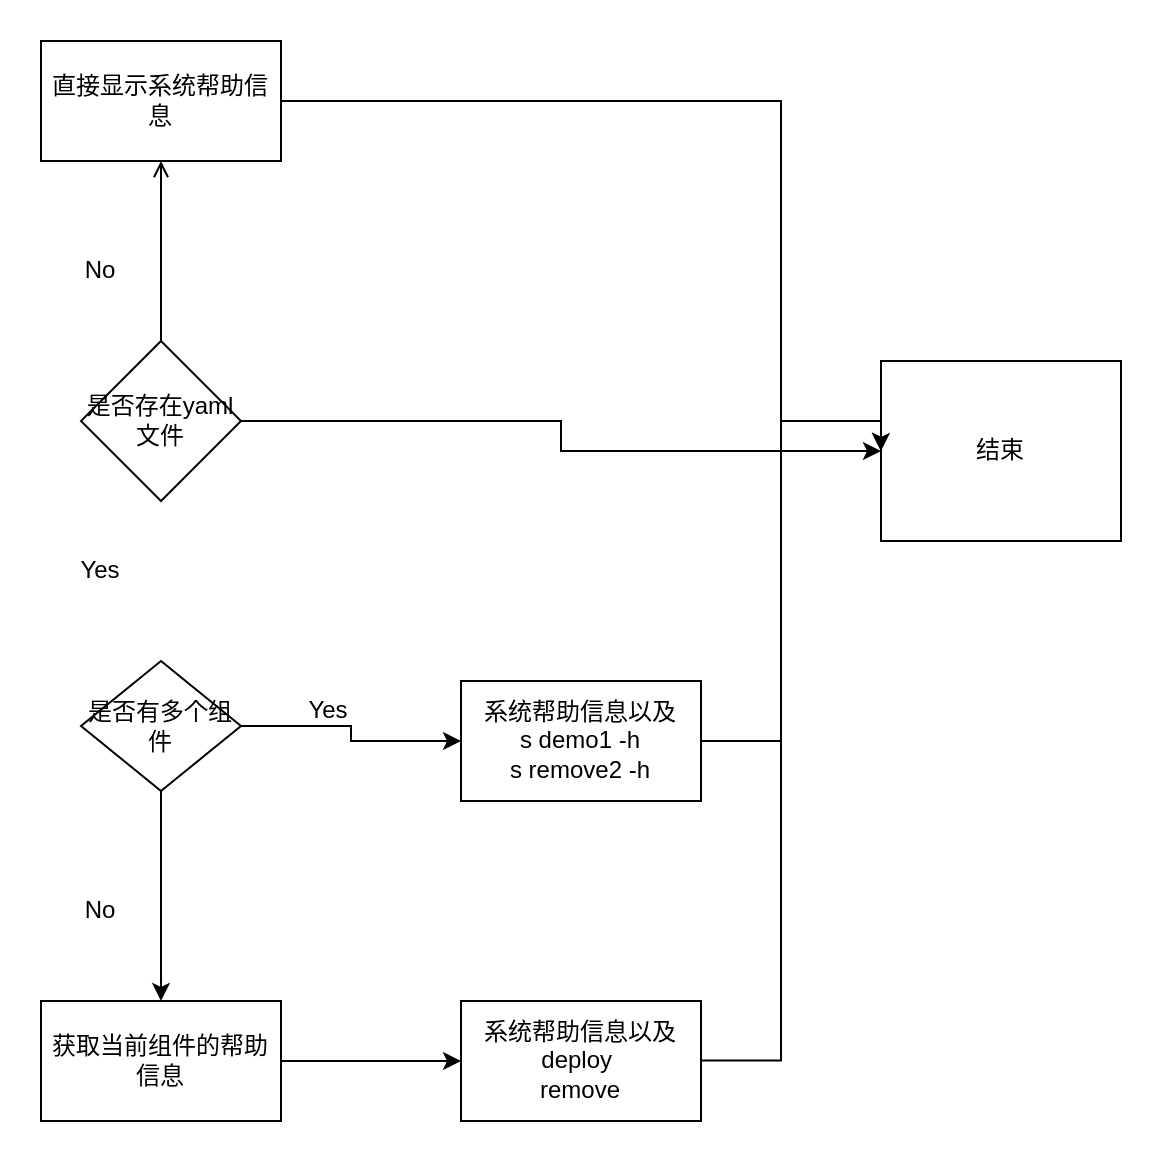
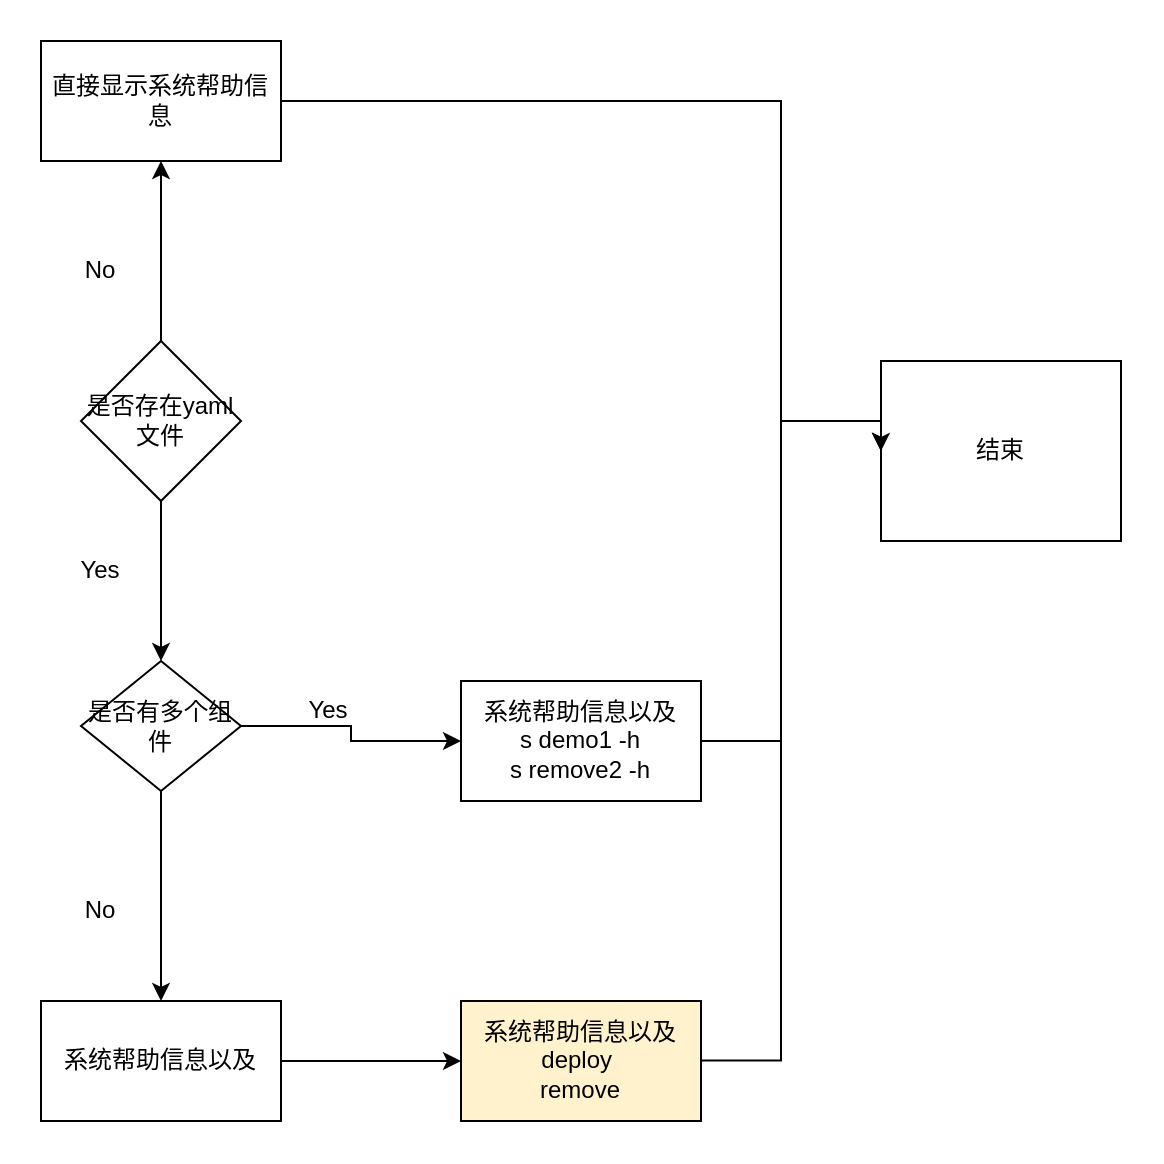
edge "是否存在yaml文件" -> "直接显示系统帮助信息": arrowhead open -> classic
edge "是否存在yaml文件" -> "结束": now "是否存在yaml文件" -> "是否有多个组件"
node "获取当前组件的帮助信息": label "获取当前组件的帮助信息" -> "系统帮助信息以及"
node "系统帮助信息以及 deploy remove": fillcolor #ffffff -> #fff2cc
